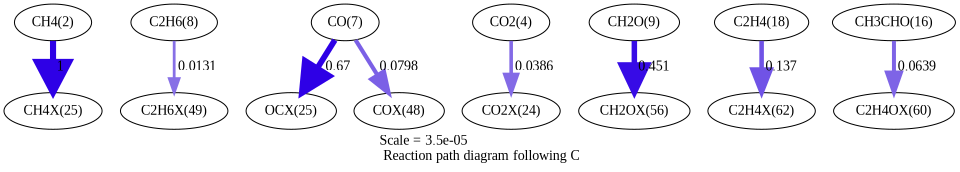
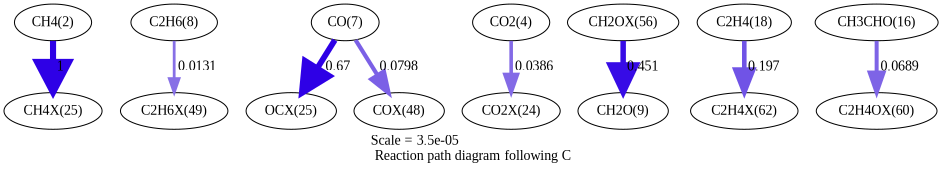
edge "CH2O(9)" -> "CH2OX(56)": reversed
edge "C2H4(18)" -> "C2H4X(62)": label " 0.137" -> " 0.197"
edge "CH3CHO(16)" -> "C2H4OX(60)": label " 0.0639" -> " 0.0689"
